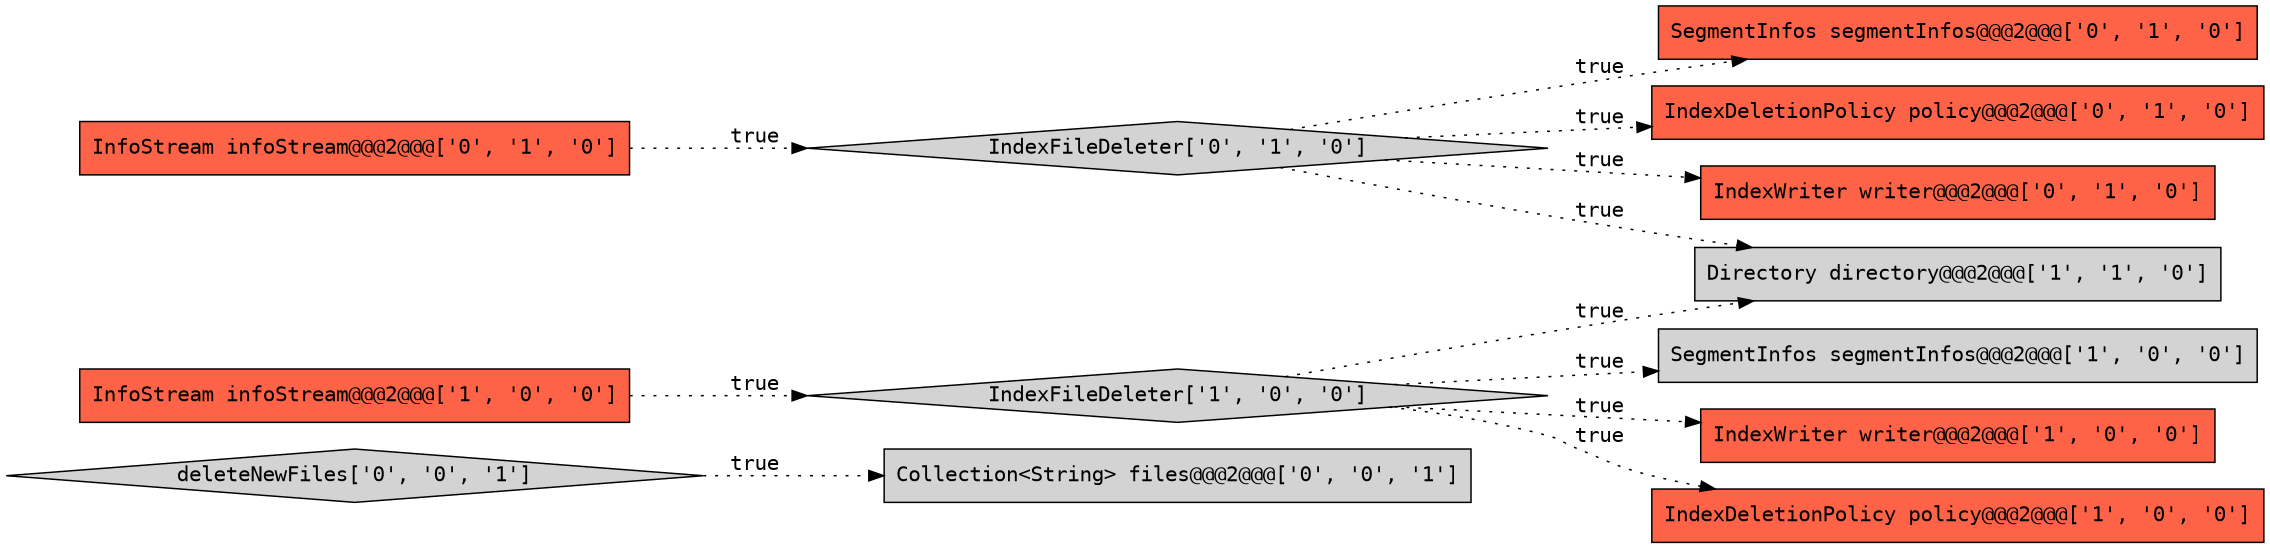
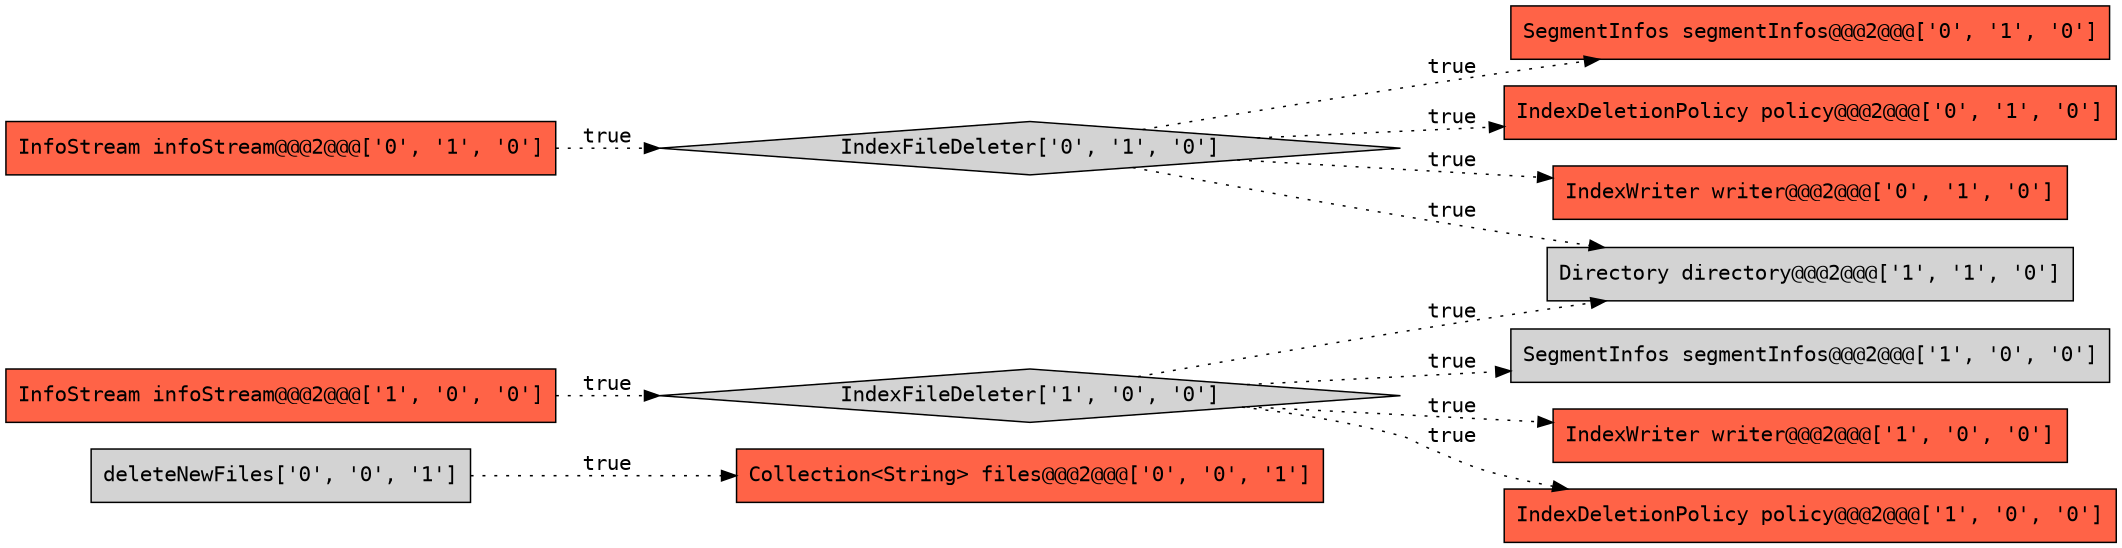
node "deleteNewFiles['0', '0', '1']": shape diamond -> box
node "Collection<String> files@@@2@@@['0', '0', '1']": fillcolor lightgray -> tomato
